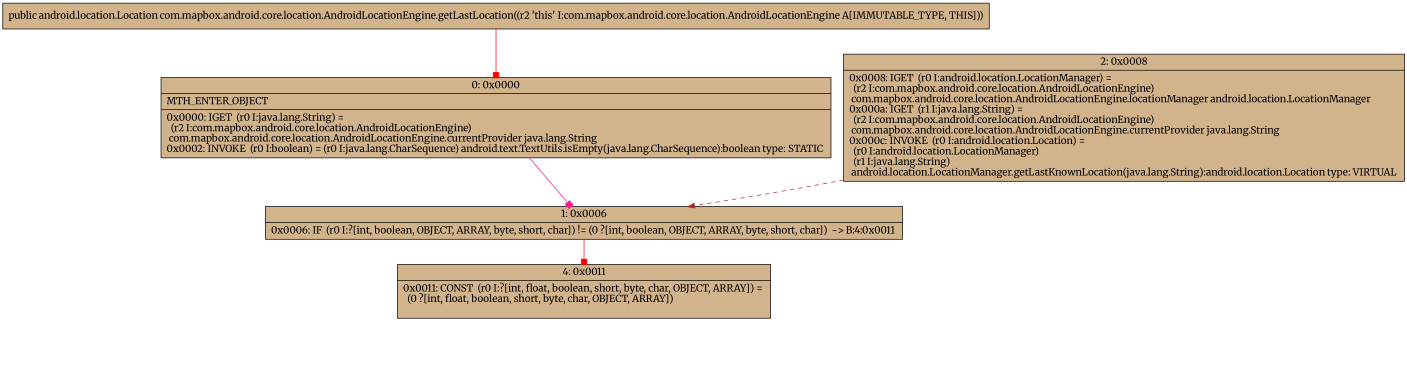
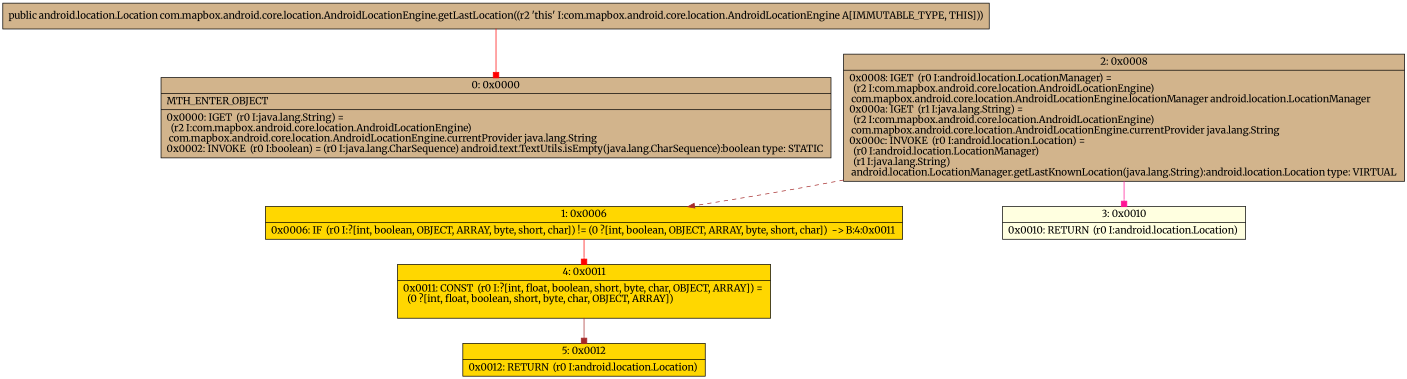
edge "0: 0x0000" -> "1: 0x0006": removed
node "1: 0x0006": fillcolor tan -> gold
node "3: 0x0010": added
node "4: 0x0011": fillcolor tan -> gold
node "5: 0x0012": added
